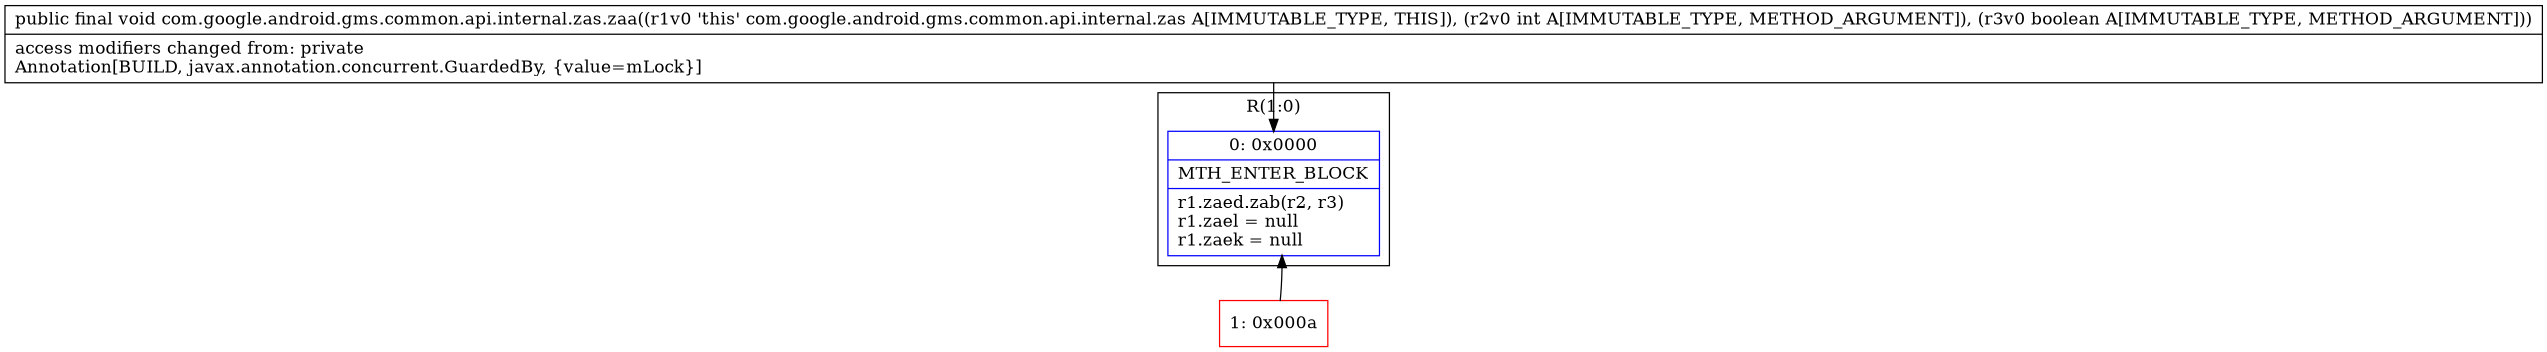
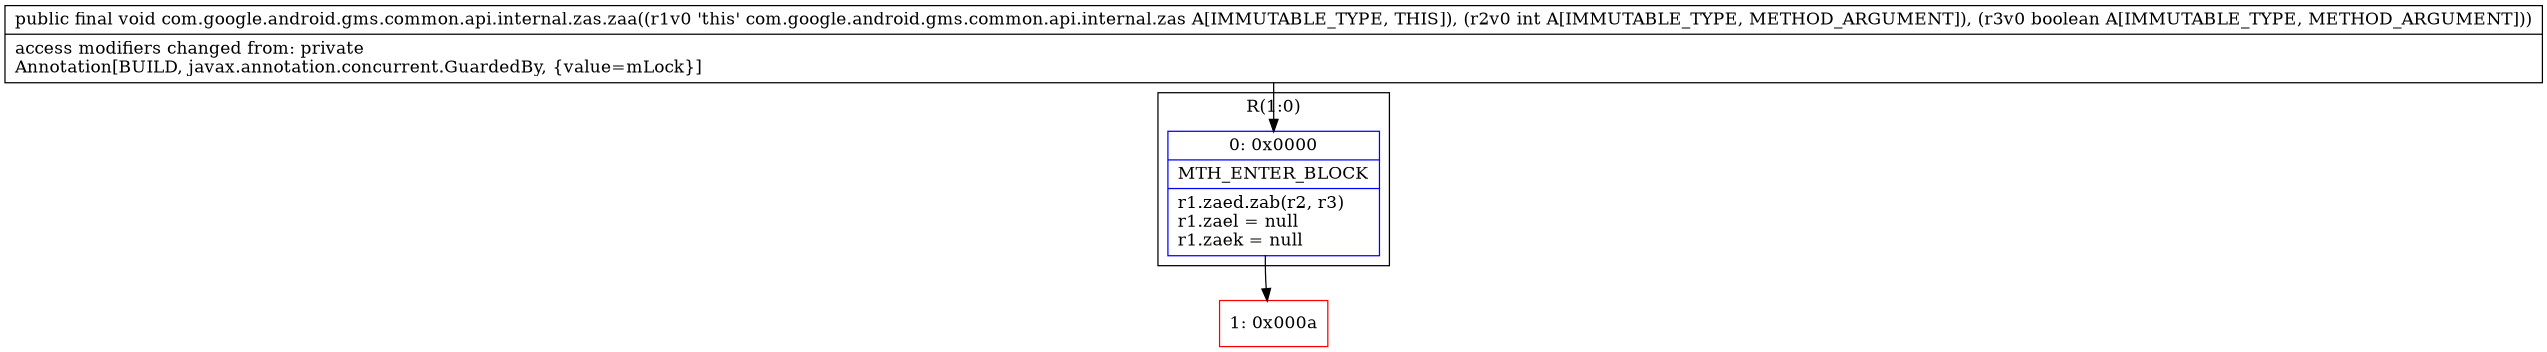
edge "1: 0x000a" -> "0: 0x0000": reversed
